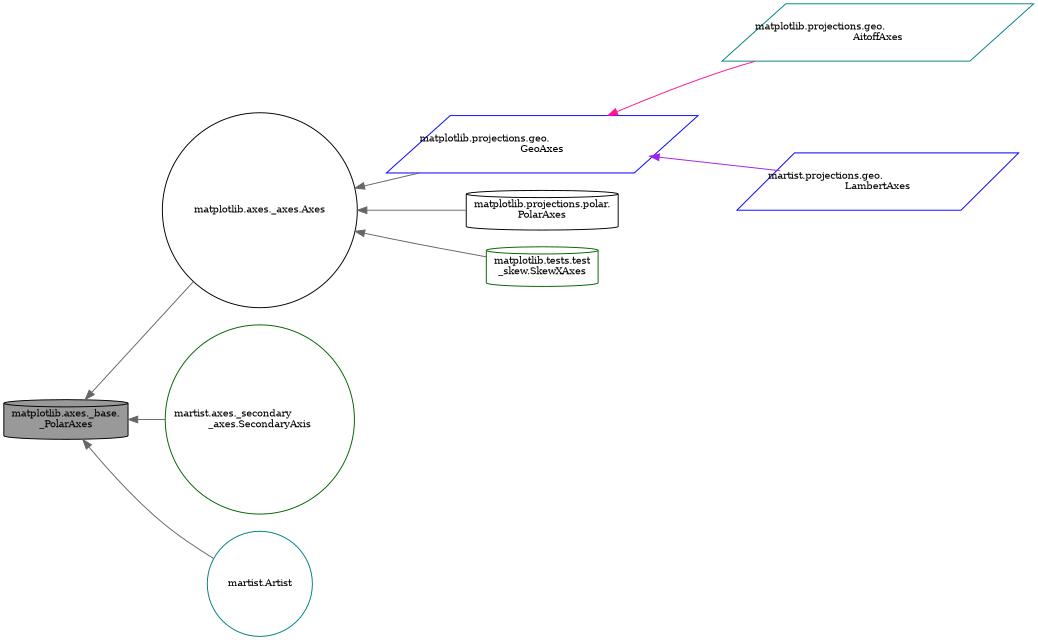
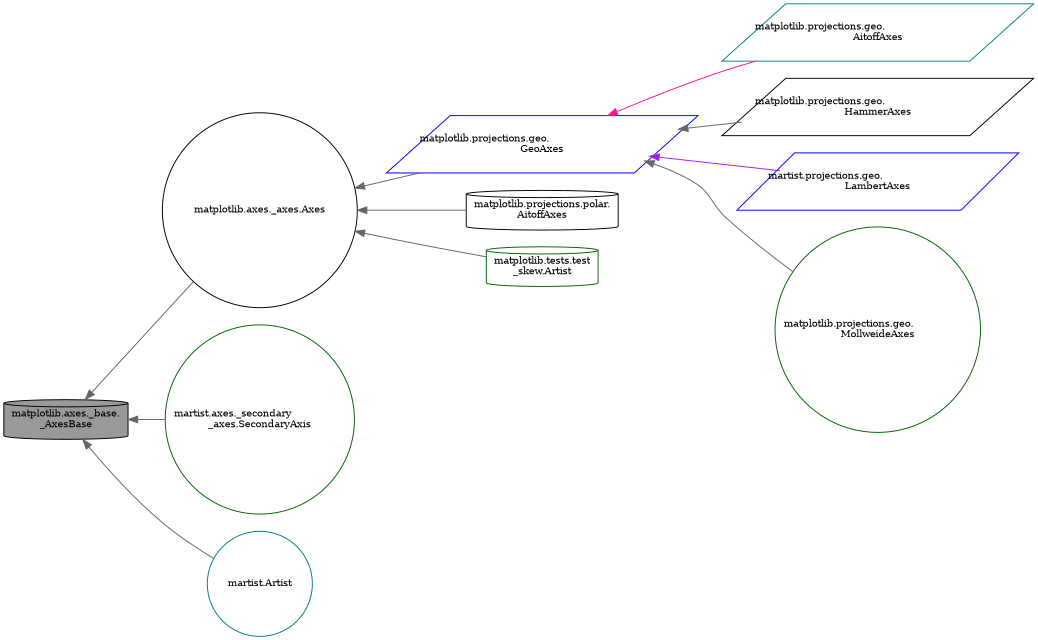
node "matplotlib.projections.geo. HammerAxes": added
node "matplotlib.projections.polar. PolarAxes": label "matplotlib.projections.polar. PolarAxes" -> "matplotlib.projections.polar. AitoffAxes"
node "matplotlib.tests.test _skew.SkewXAxes": label "matplotlib.tests.test _skew.SkewXAxes" -> "matplotlib.tests.test _skew.Artist"
node "matplotlib.projections.geo. MollweideAxes": added
node "matplotlib.axes._base. _PolarAxes": label "matplotlib.axes._base. _PolarAxes" -> "matplotlib.axes._base. _AxesBase"
